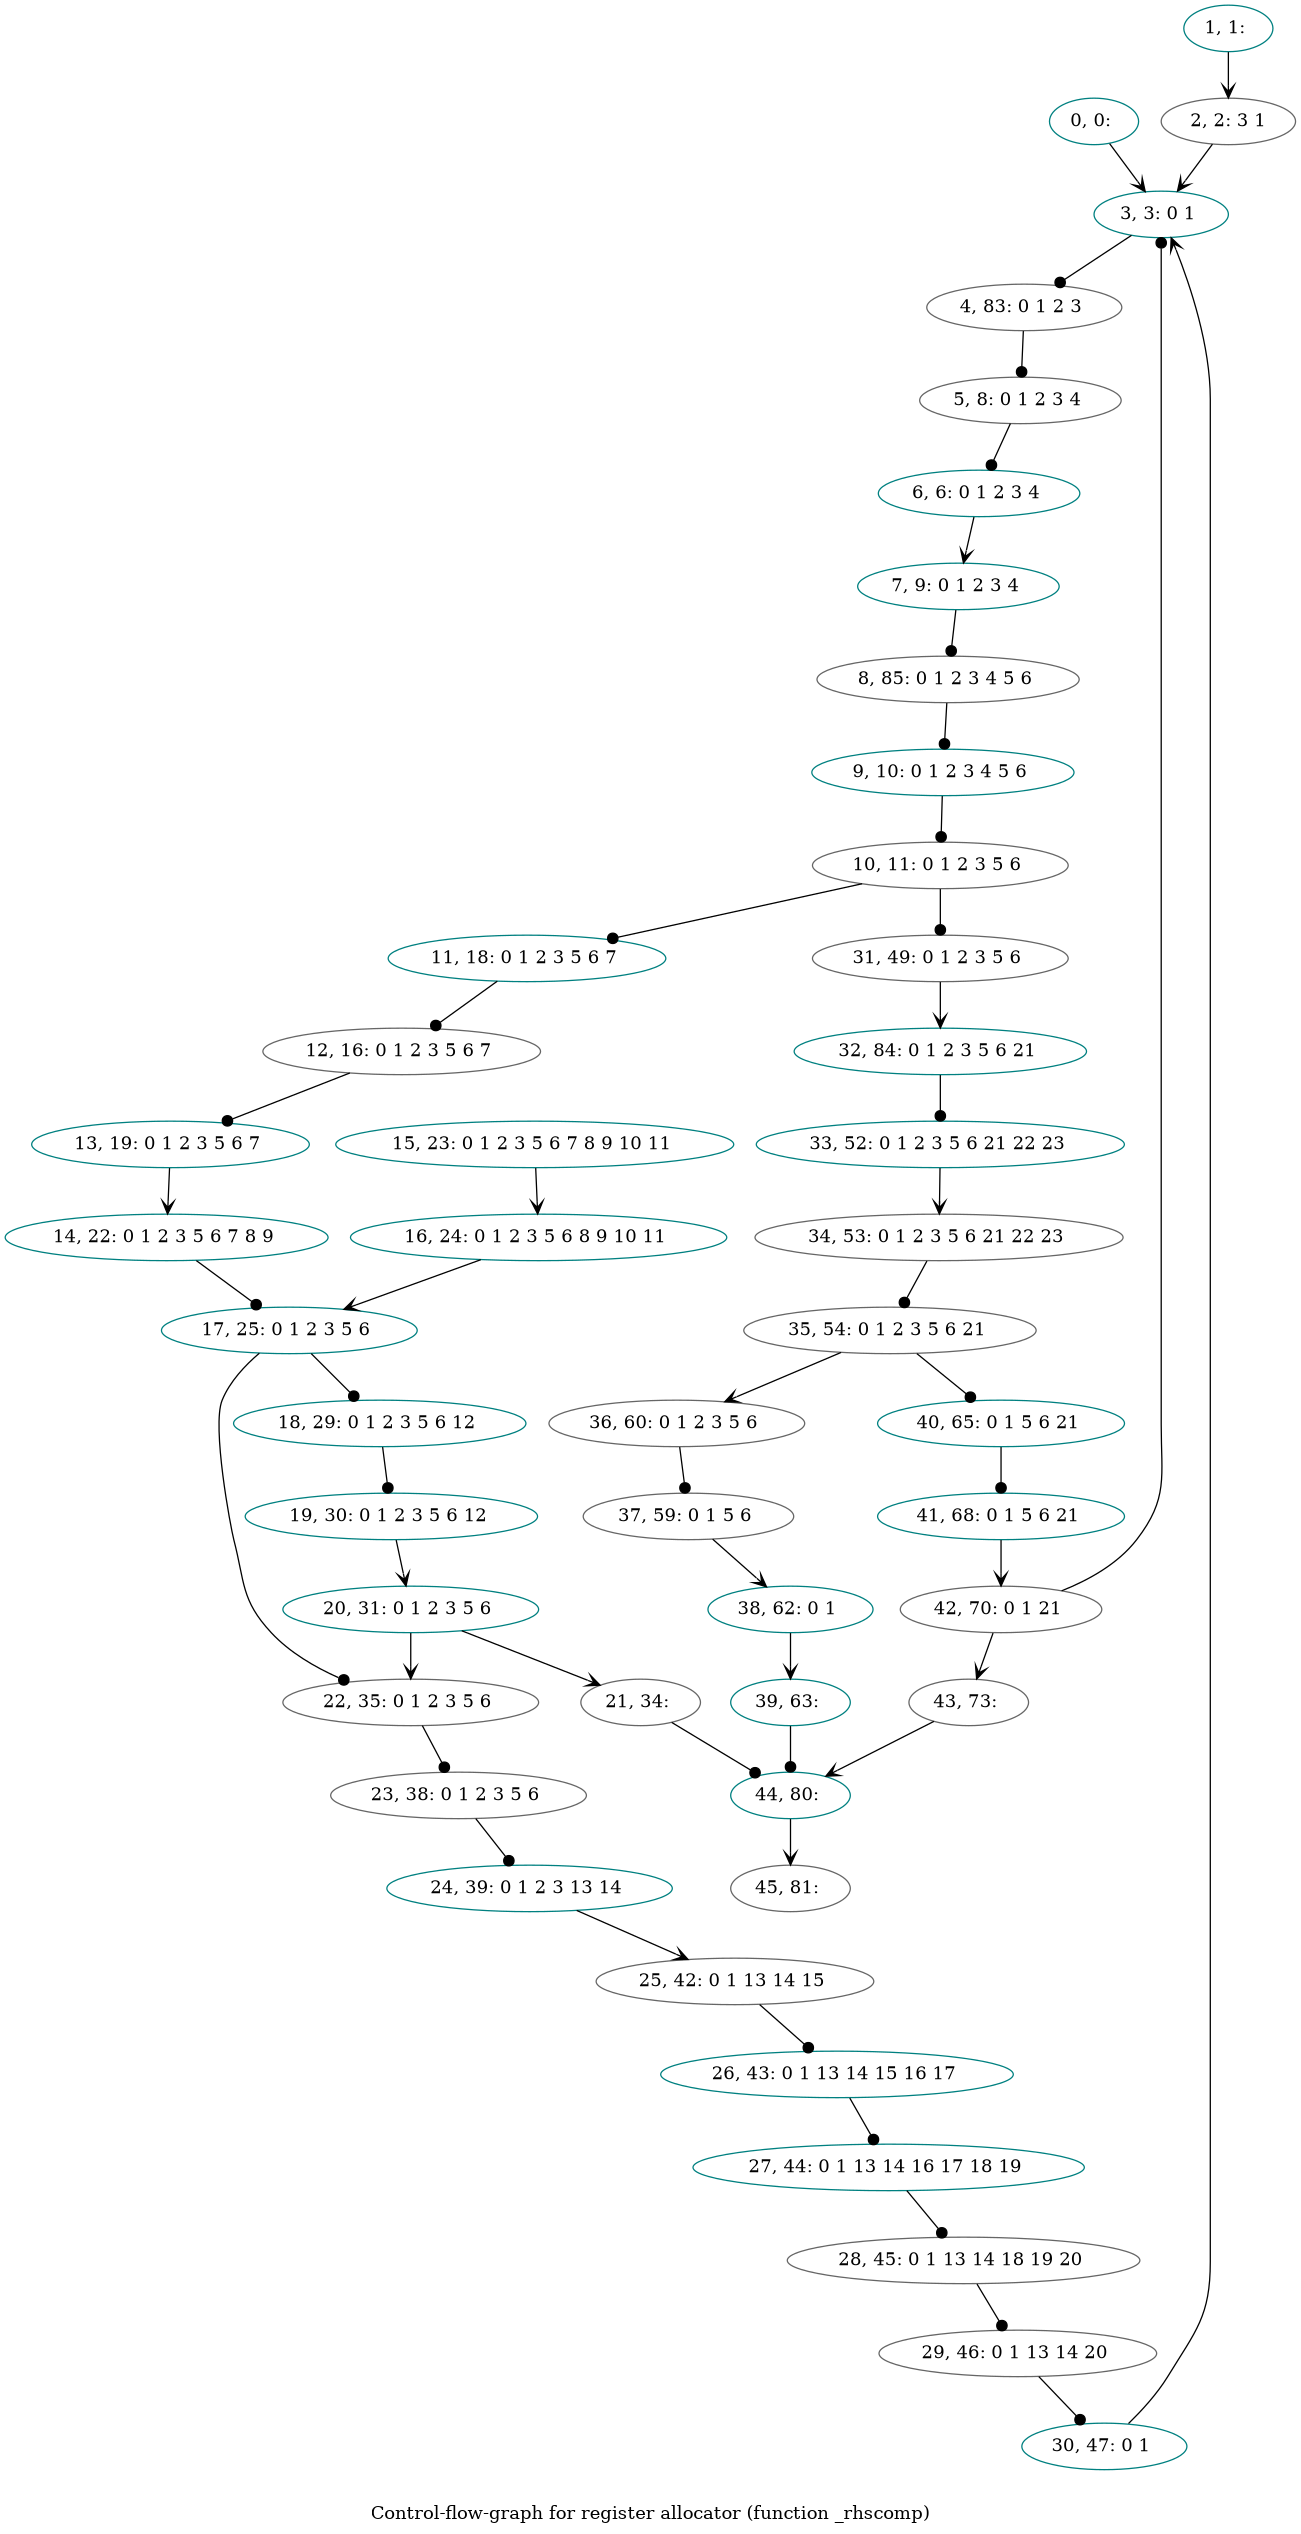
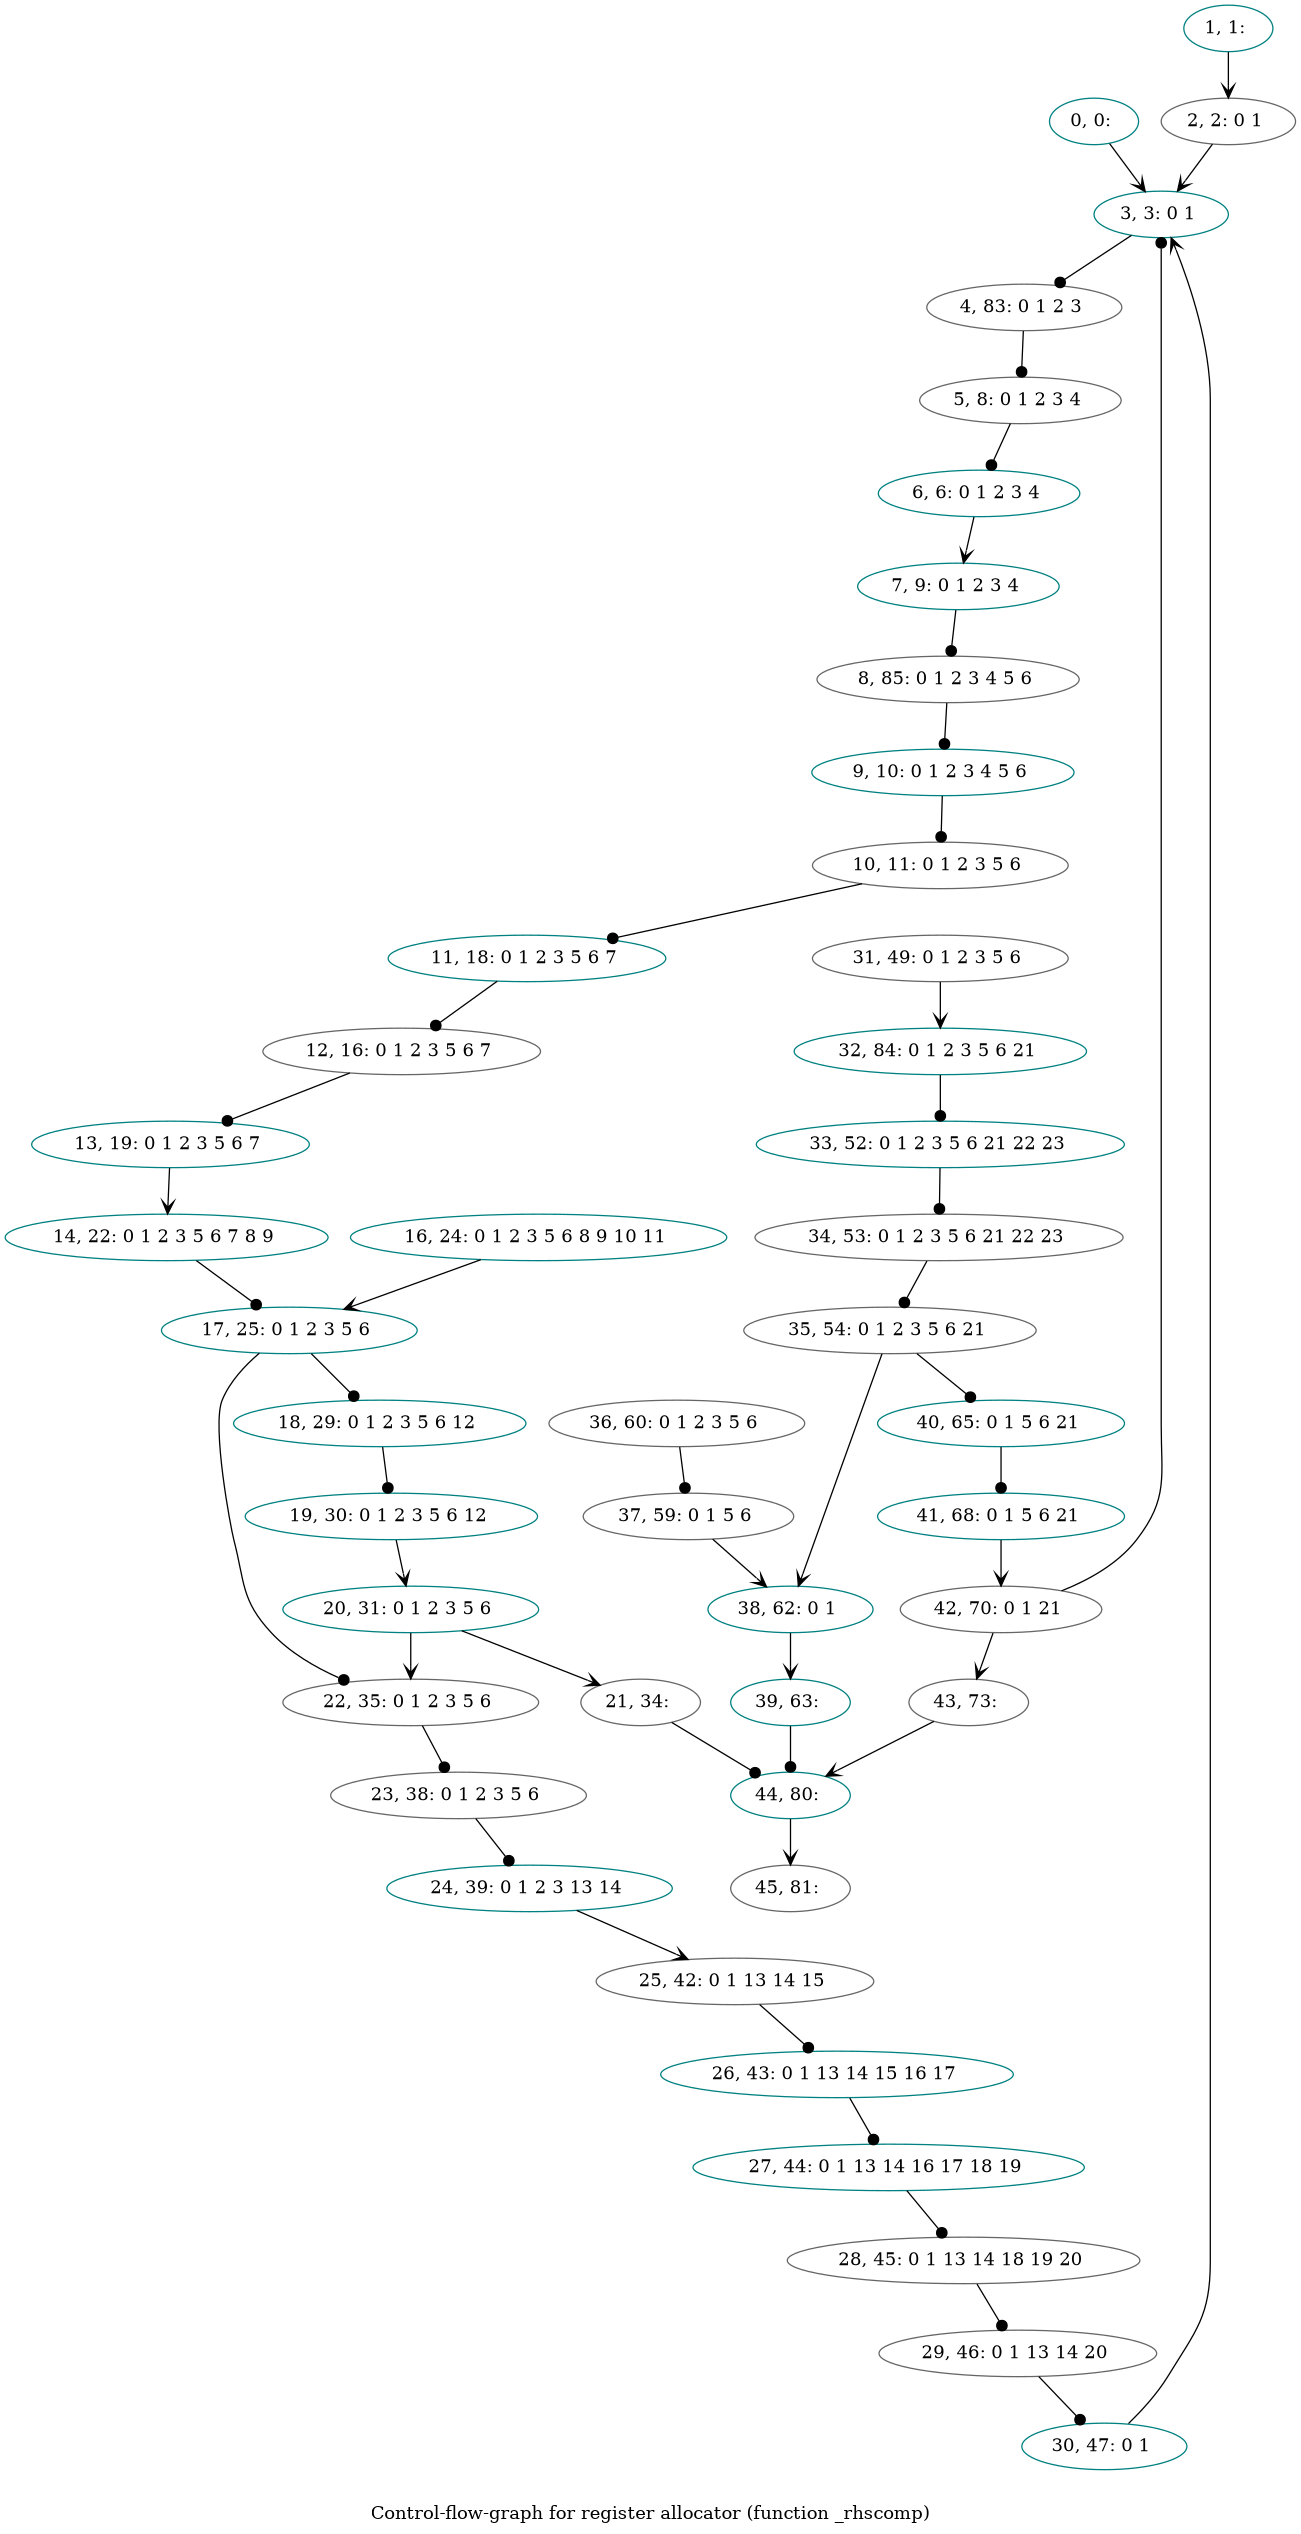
node "2, 2: 3 1": label "2, 2: 3 1" -> "2, 2: 0 1"
edge "10, 11: 0 1 2 3 5 6" -> "31, 49: 0 1 2 3 5 6": removed
node "15, 23: 0 1 2 3 5 6 7 8 9 10 11": removed
edge "33, 52: 0 1 2 3 5 6 21 22 23" -> "34, 53: 0 1 2 3 5 6 21 22 23": arrowhead vee -> dot
edge "35, 54: 0 1 2 3 5 6 21" -> "36, 60: 0 1 2 3 5 6": now "35, 54: 0 1 2 3 5 6 21" -> "38, 62: 0 1"
